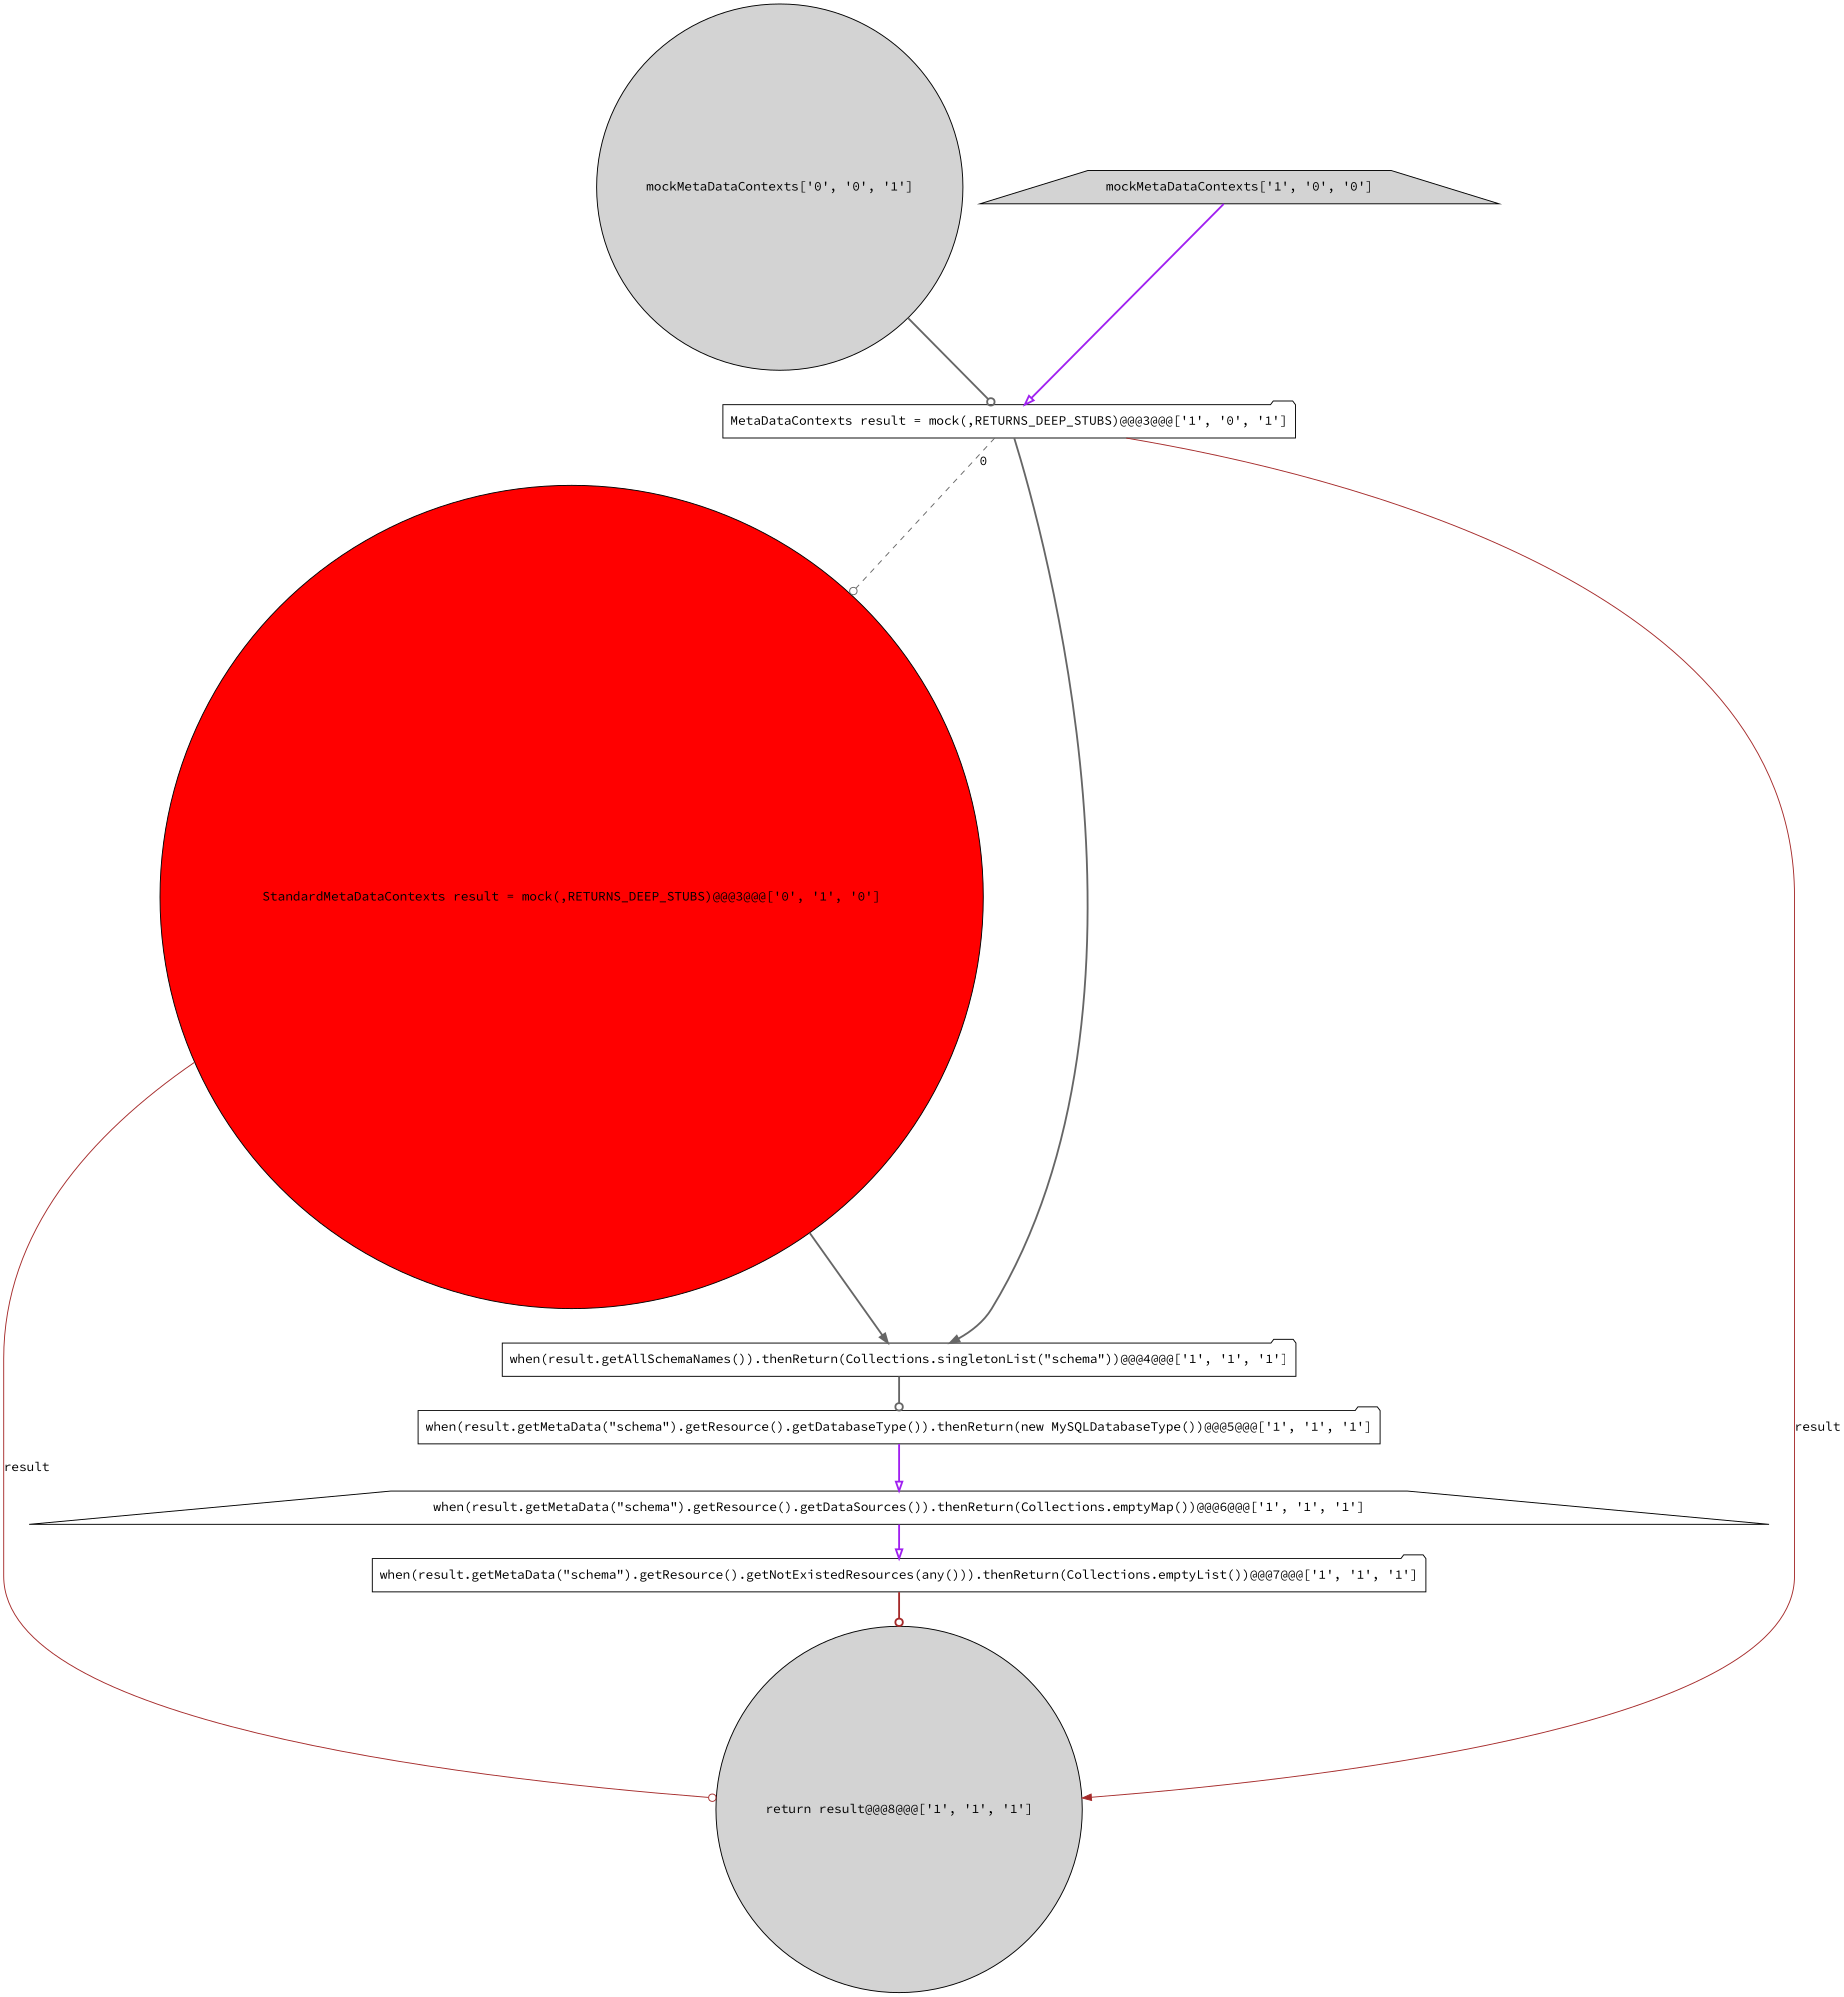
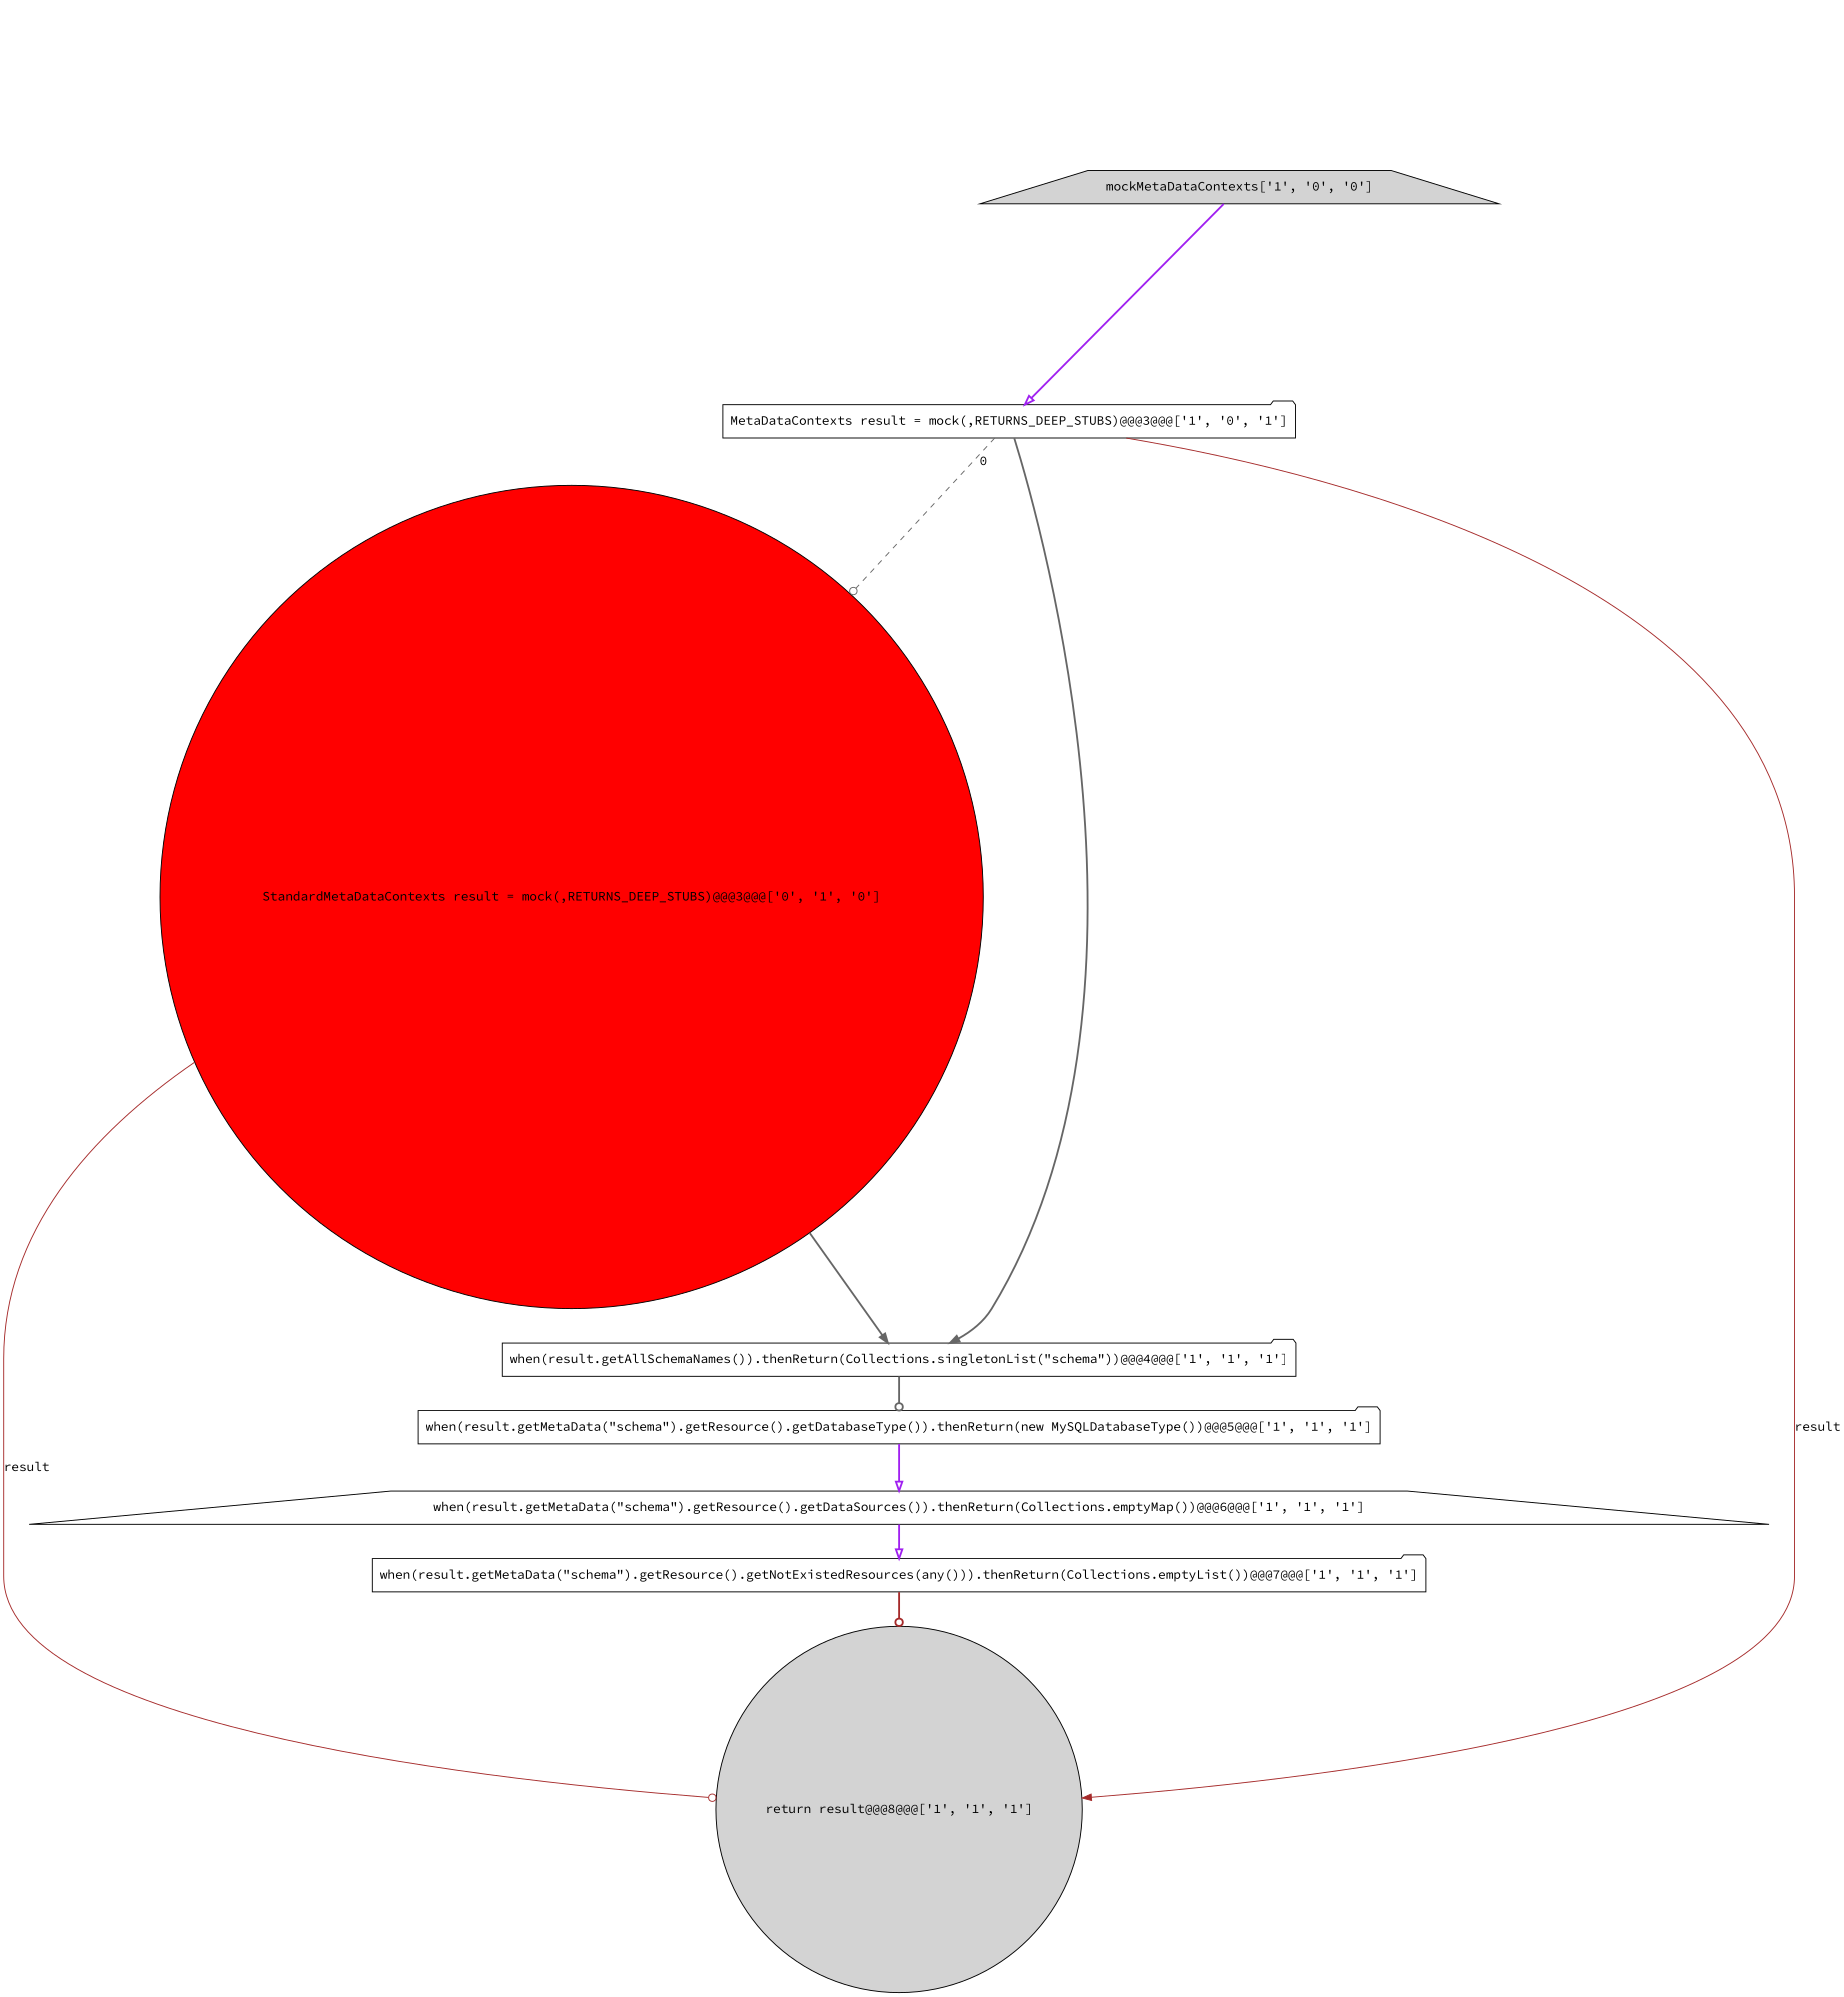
node "mockMetaDataContexts['0', '0', '1']": removed
